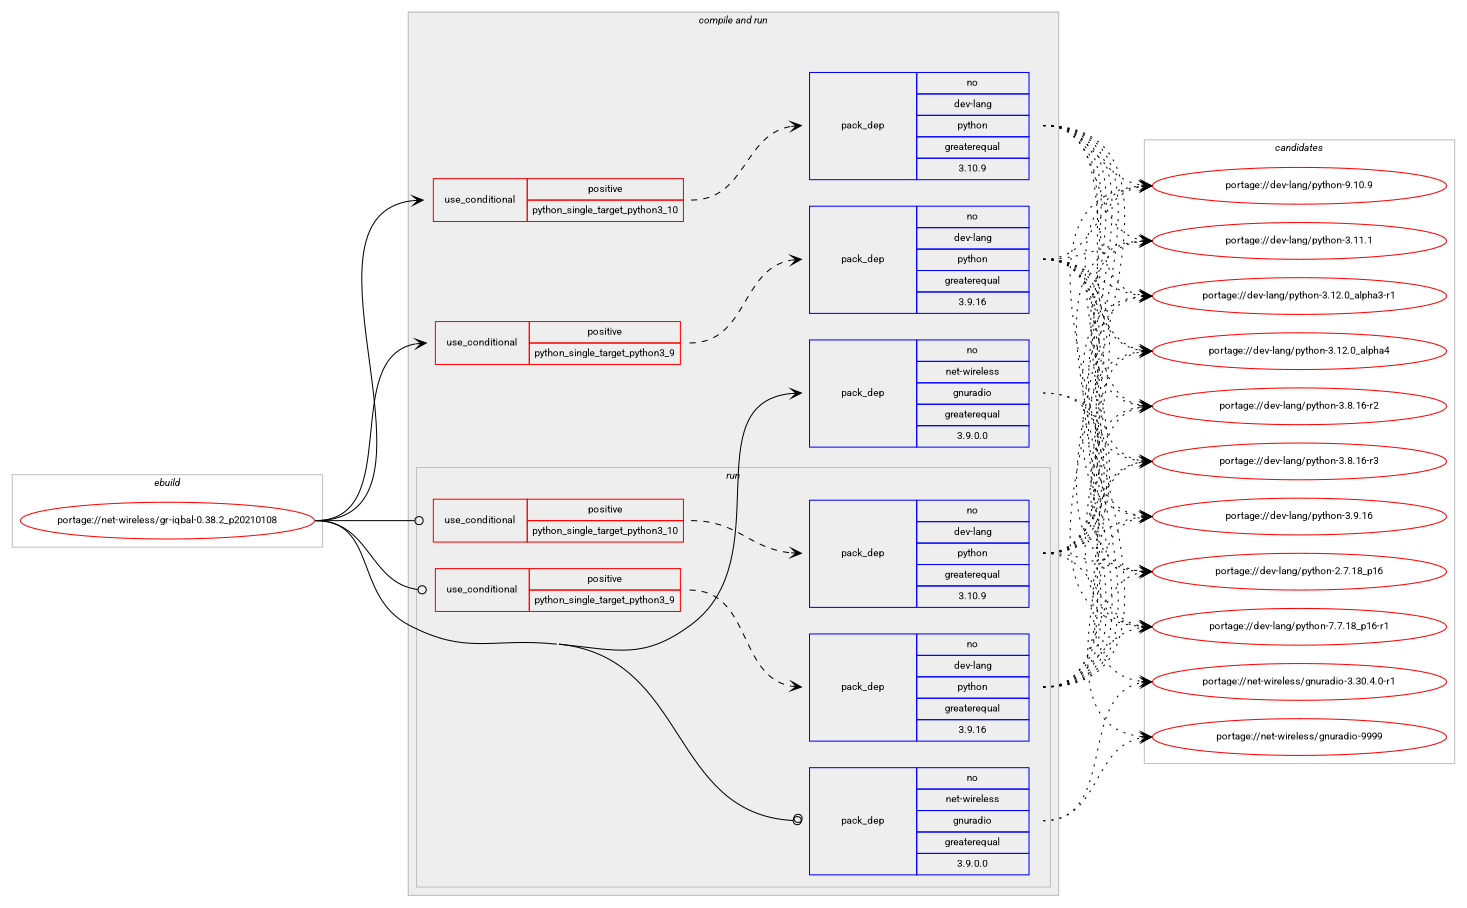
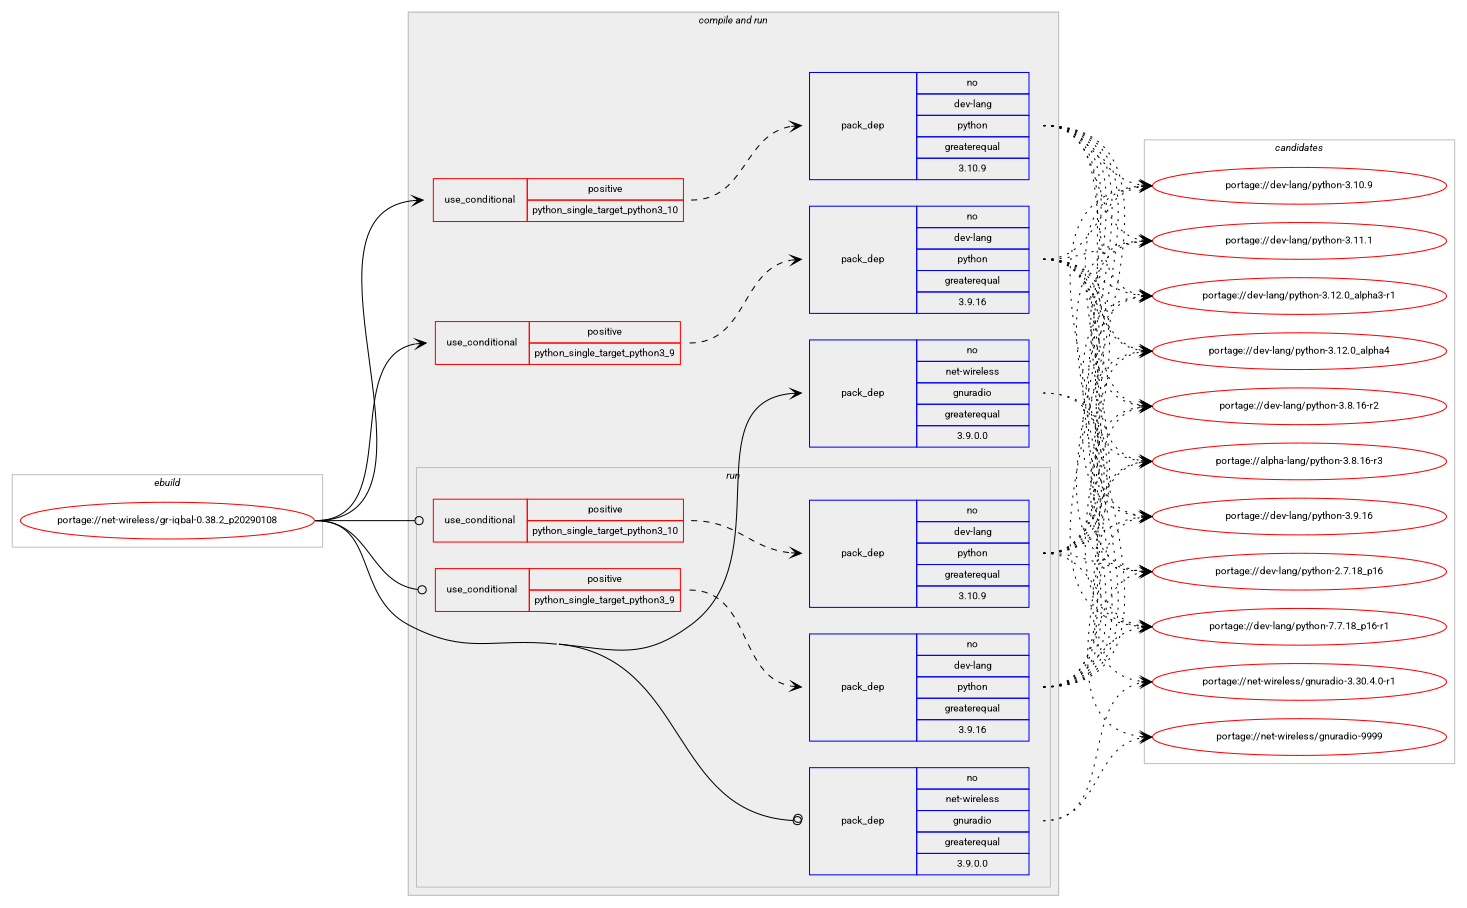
node "portage://dev-lang/python-9.10.9": label "portage://dev-lang/python-9.10.9" -> "portage://dev-lang/python-3.10.9"
node "portage://dev-lang/python-3.8.16-r3": label "portage://dev-lang/python-3.8.16-r3" -> "portage://alpha-lang/python-3.8.16-r3"
node "portage://net-wireless/gr-iqbal-0.38.2_p20210108": label "portage://net-wireless/gr-iqbal-0.38.2_p20210108" -> "portage://net-wireless/gr-iqbal-0.38.2_p20290108"
